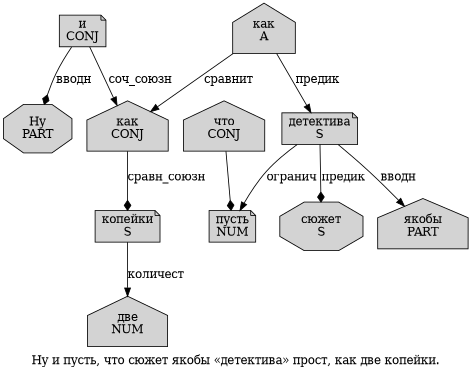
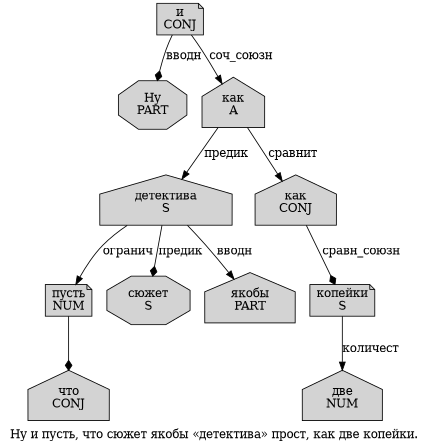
edge "и CONJ" -> "как CONJ": now "и CONJ" -> "как A"
node "детектива S": shape note -> house
edge "что CONJ" -> "пусть NUM": reversed
